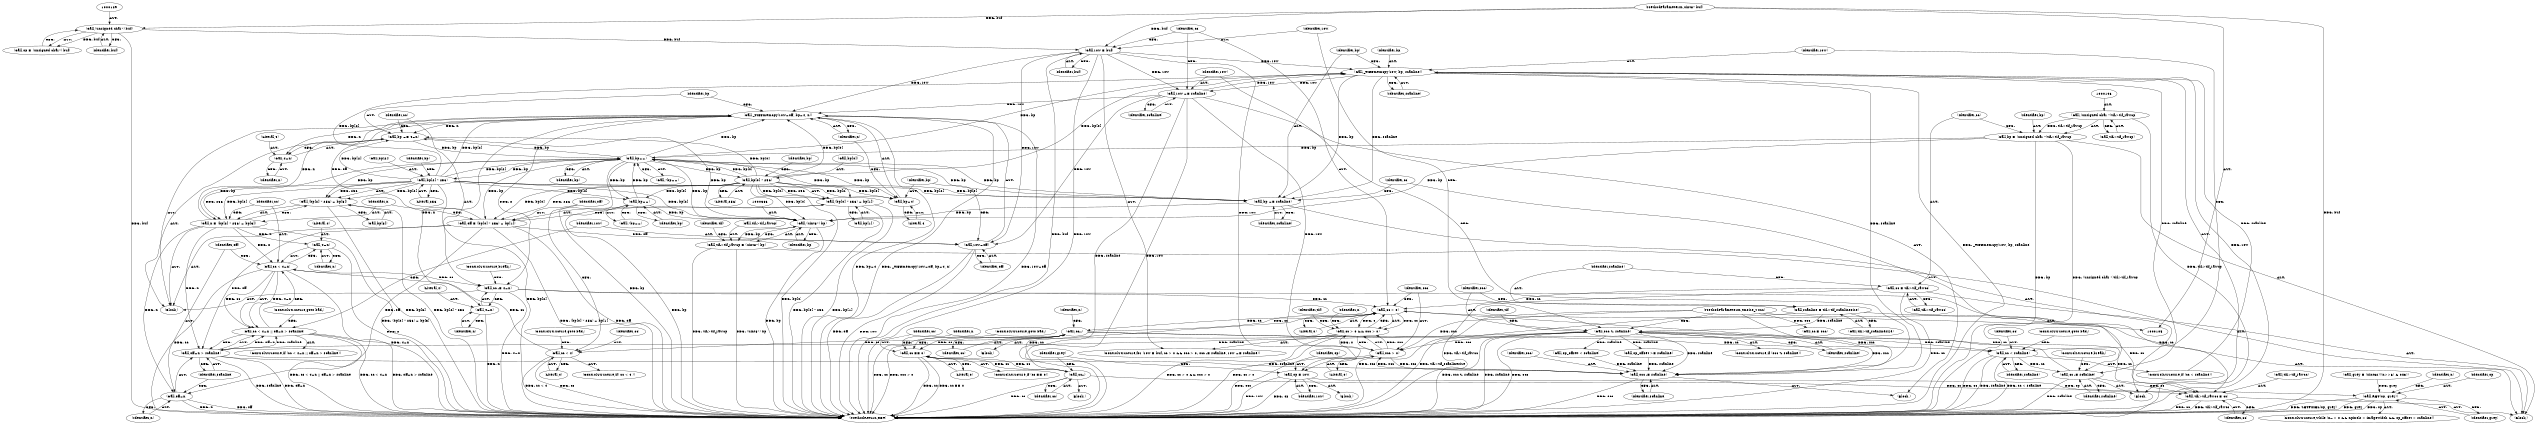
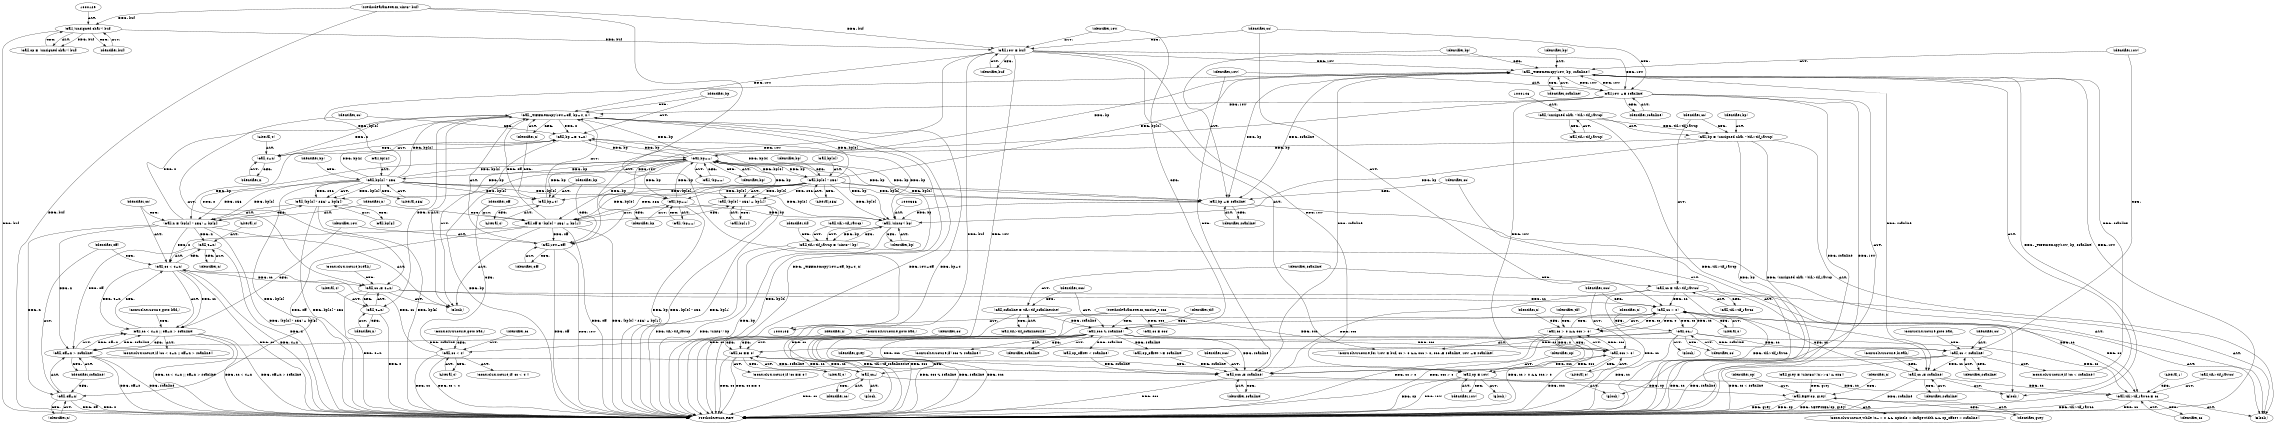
edge "(Call,cc -= scanline)" -> "(Call,cc > 0)": label "DDG: cc" -> "CFG: cc"
edge "(MethodParameterIn,tmsize_t occ)" -> "(Call,occ -= scanline)": now "(Call,cc = tif->tif_rawcc)" -> "(Call,occ -= scanline)"
node "(Literal,1)": added
